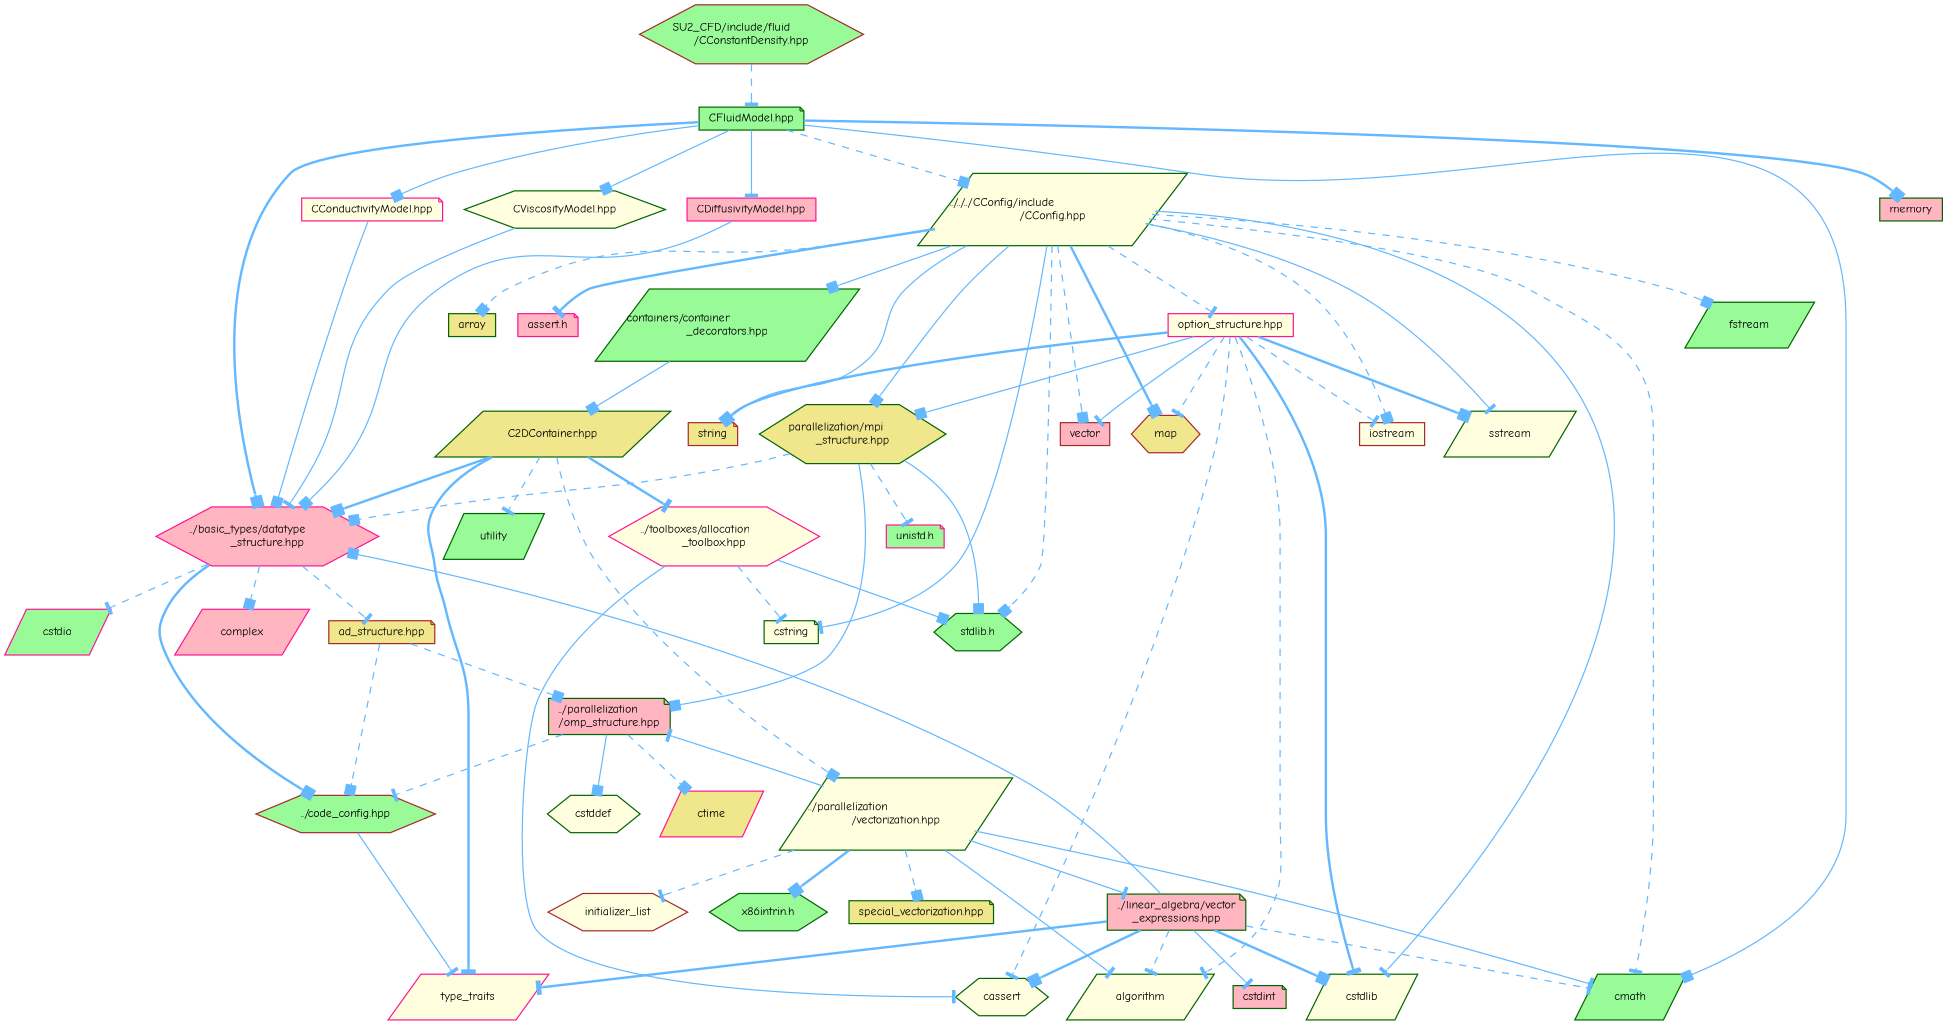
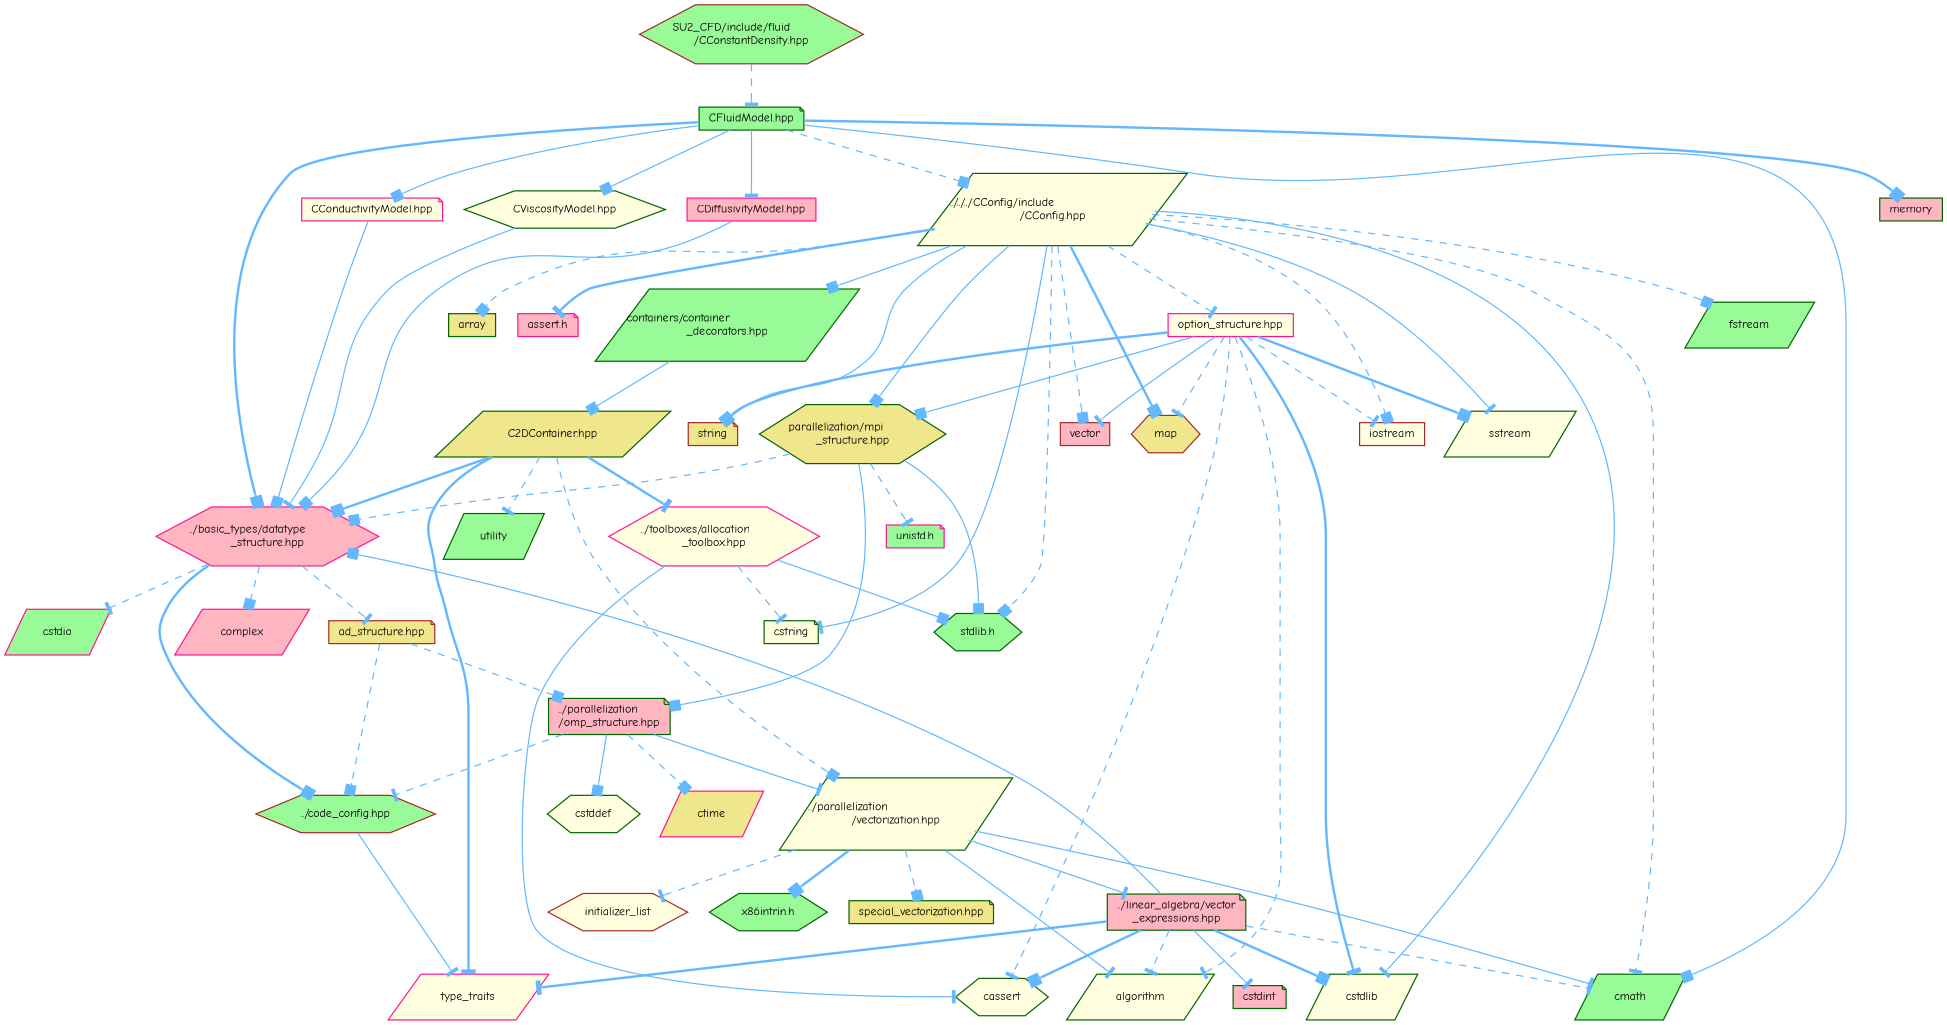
edge "../parallelization /vectorization.hpp" -> "../parallelization /omp_structure.hpp": reversed
